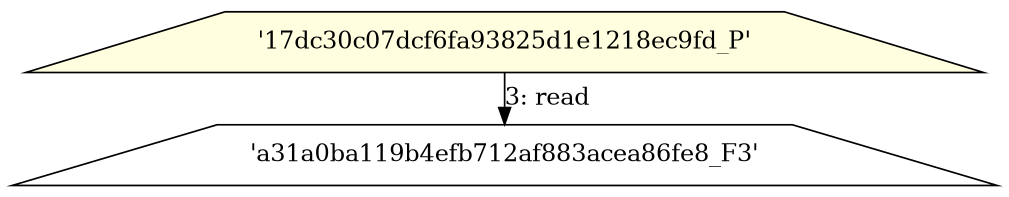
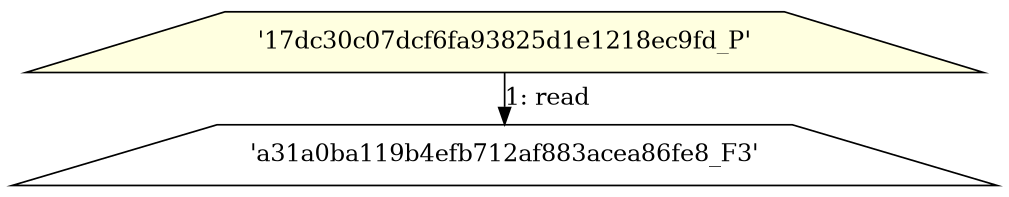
edge "'17dc30c07dcf6fa93825d1e1218ec9fd_P'" -> "'a31a0ba119b4efb712af883acea86fe8_F3'": label "3: read" -> "1: read"
